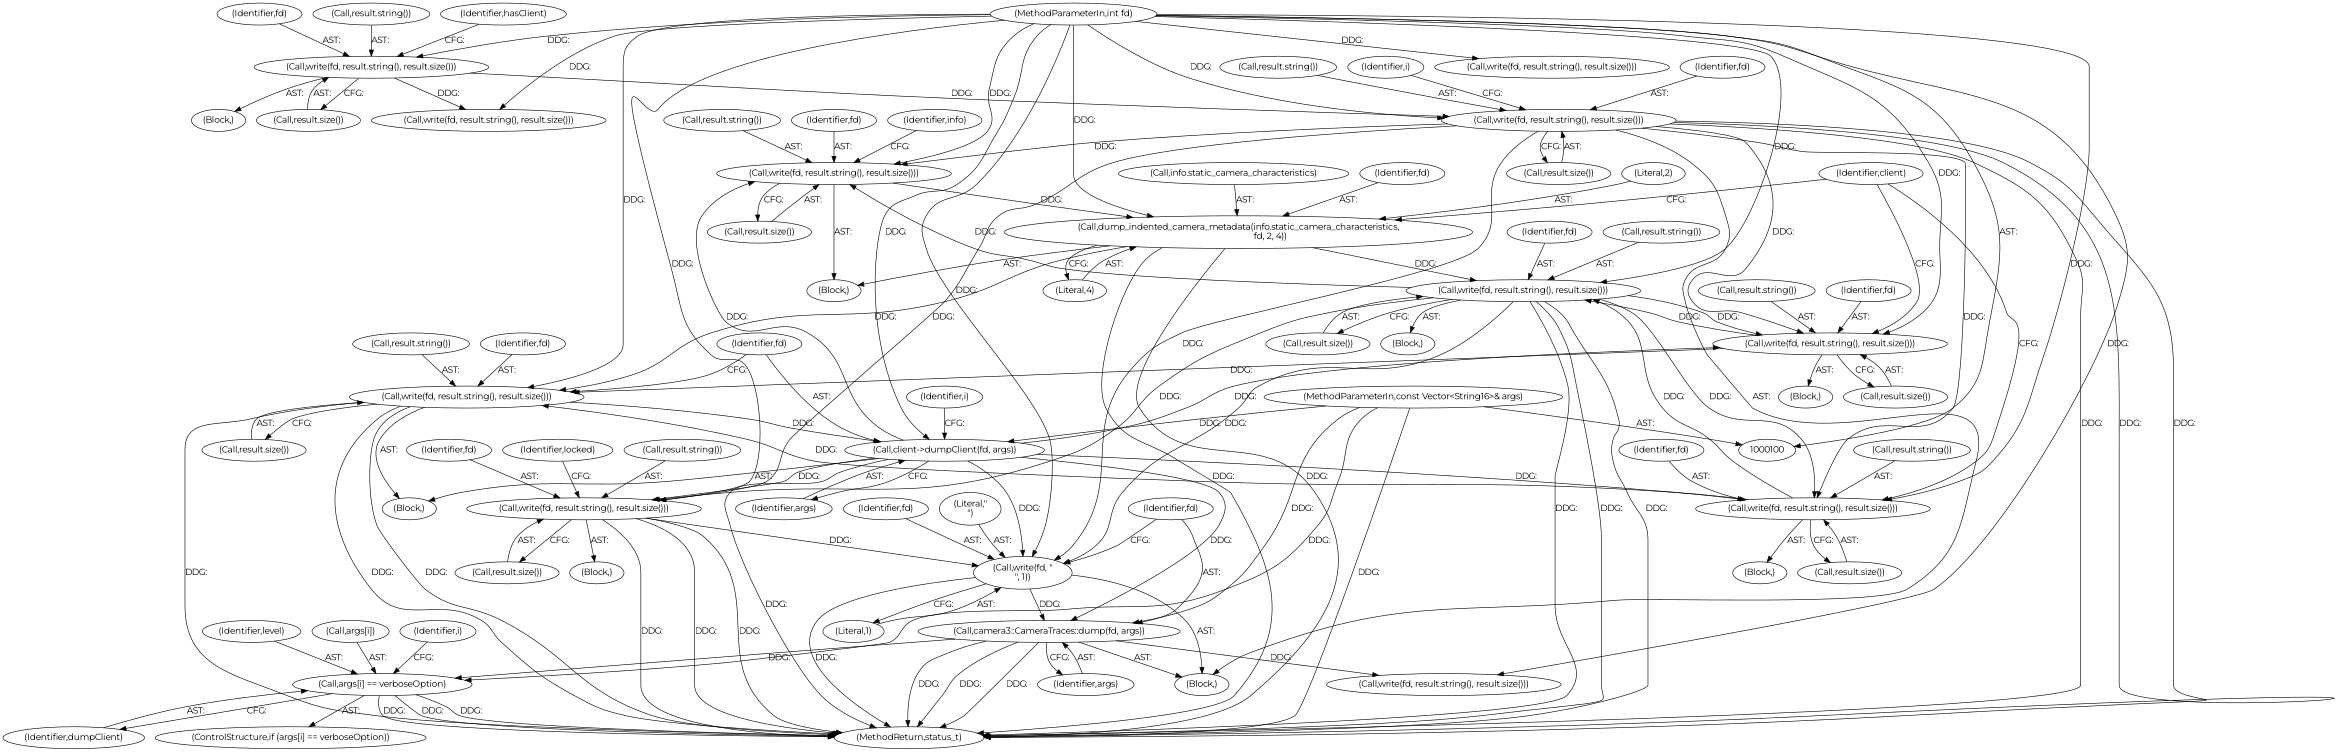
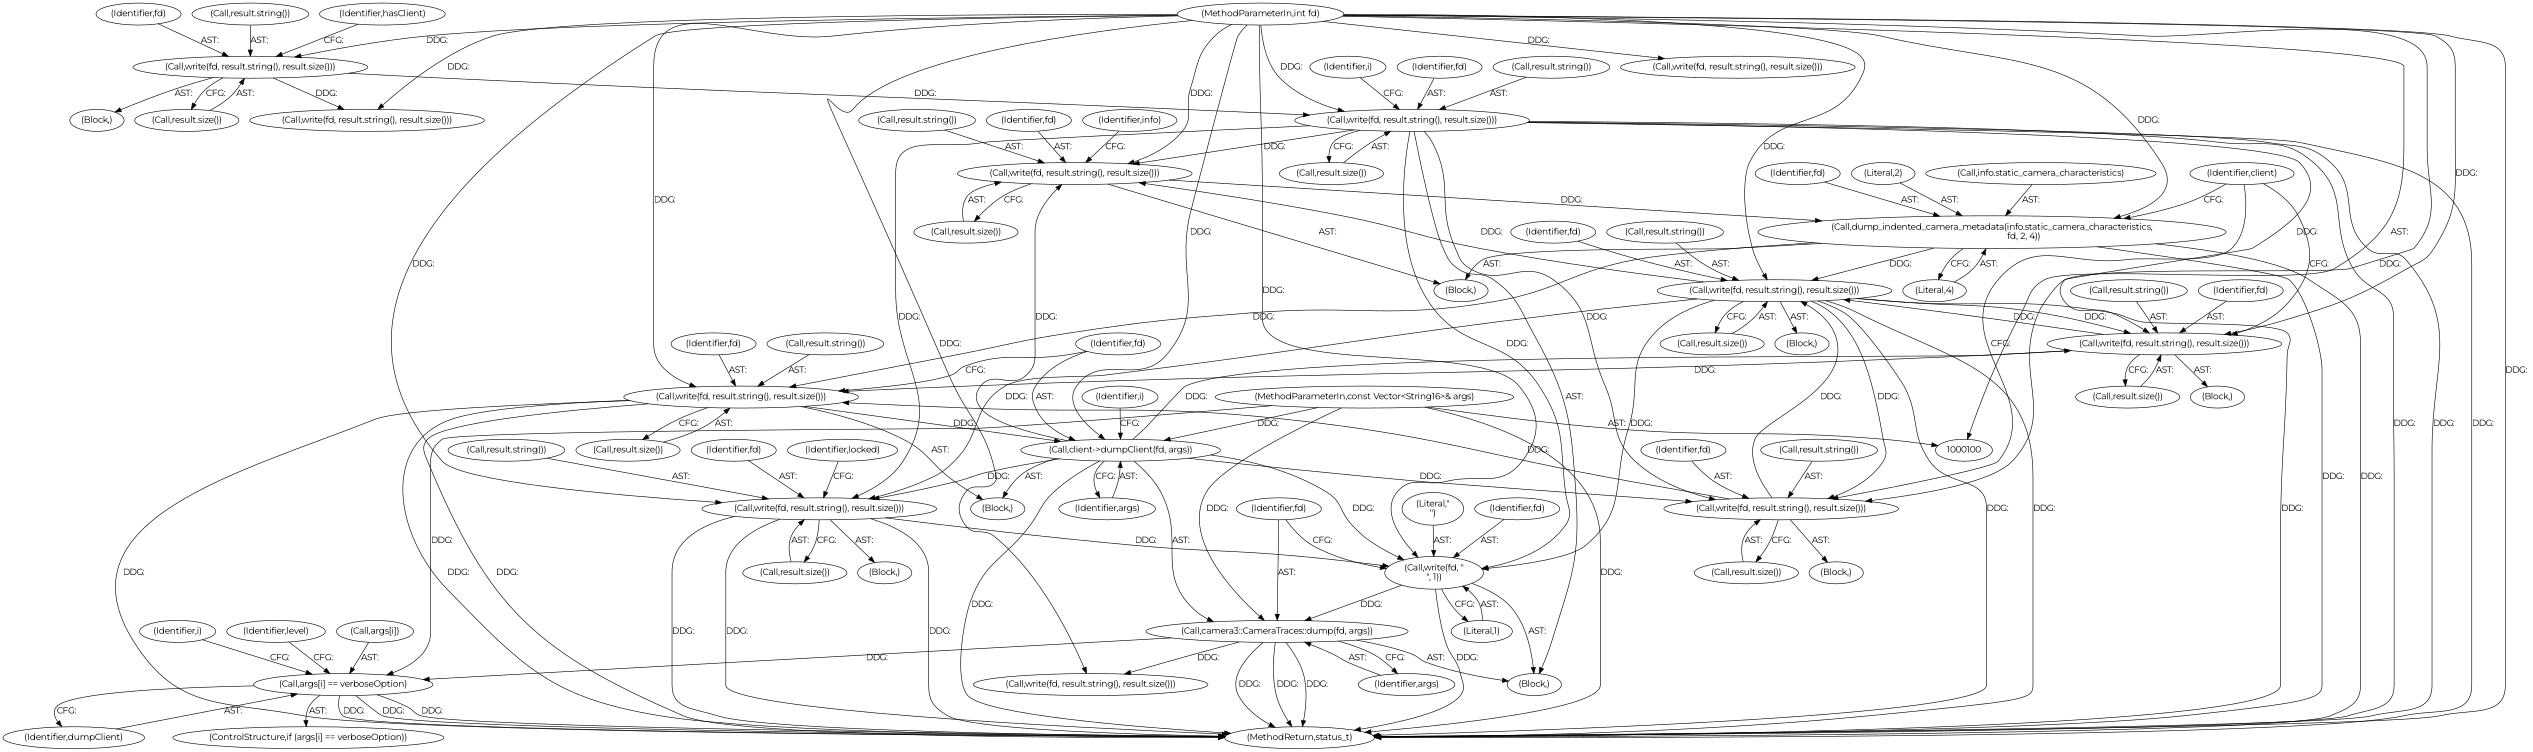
edge "(MethodParameterIn,int fd)" -> "(MethodReturn,status_t)": added, label "DDG:"
edge "(Call,client->dumpClient(fd, args))" -> "(Call,camera3::CameraTraces::dump(fd, args))": label "DDG: " -> "AST: "
edge "(Identifier,level)" -> "(Call,args[i] == verboseOption)": label "AST: " -> "CFG: "
